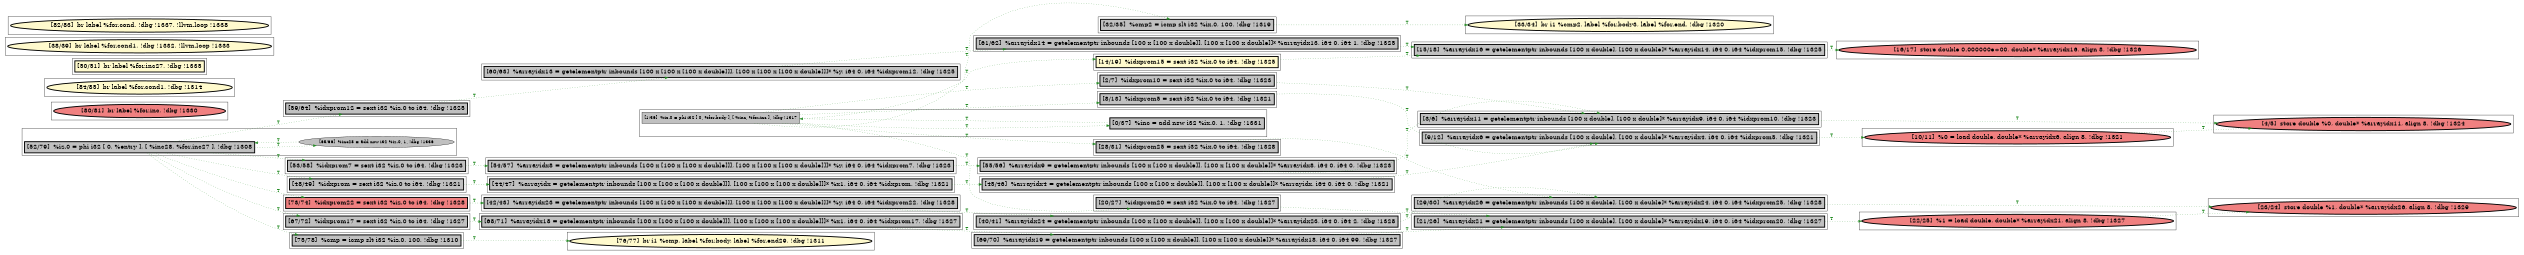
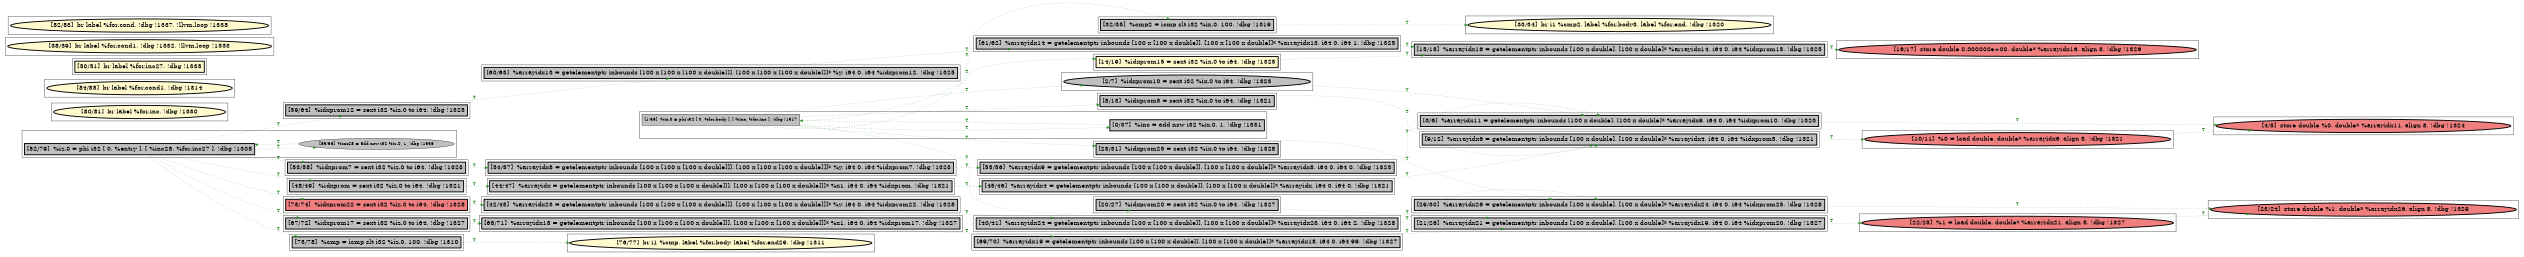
node "[2/7]  %idxprom10 = sext i32 %ix.0 to i64, !dbg !1323": shape box -> ellipse
node "[80/81]  br label %for.inc, !dbg !1330": fillcolor lightcoral -> lemonchiffon
